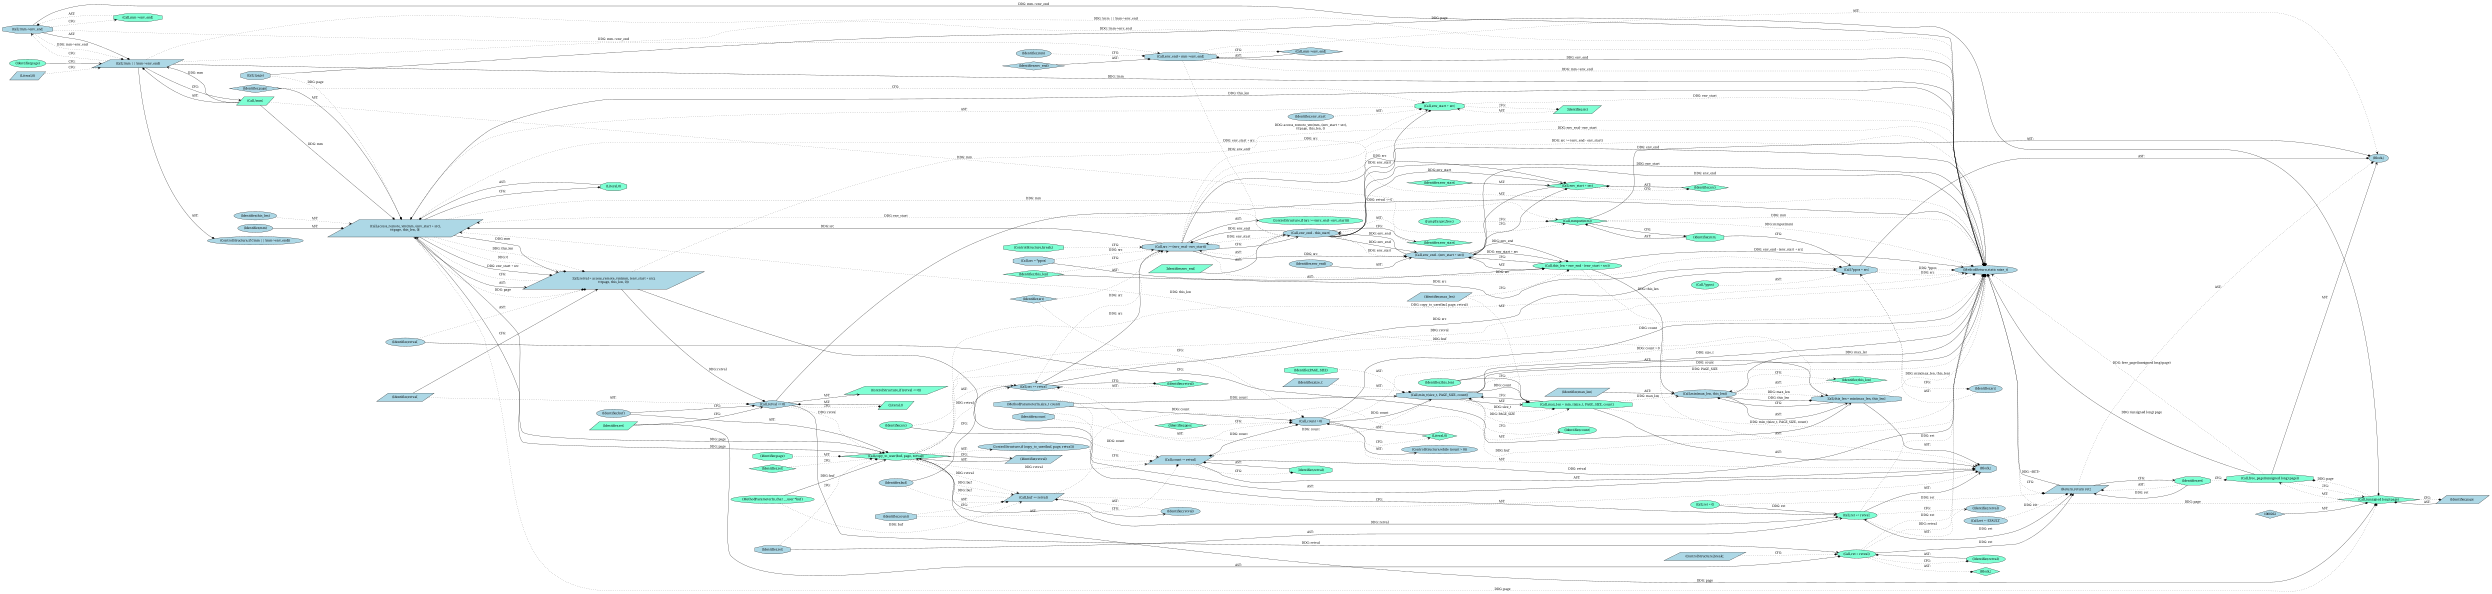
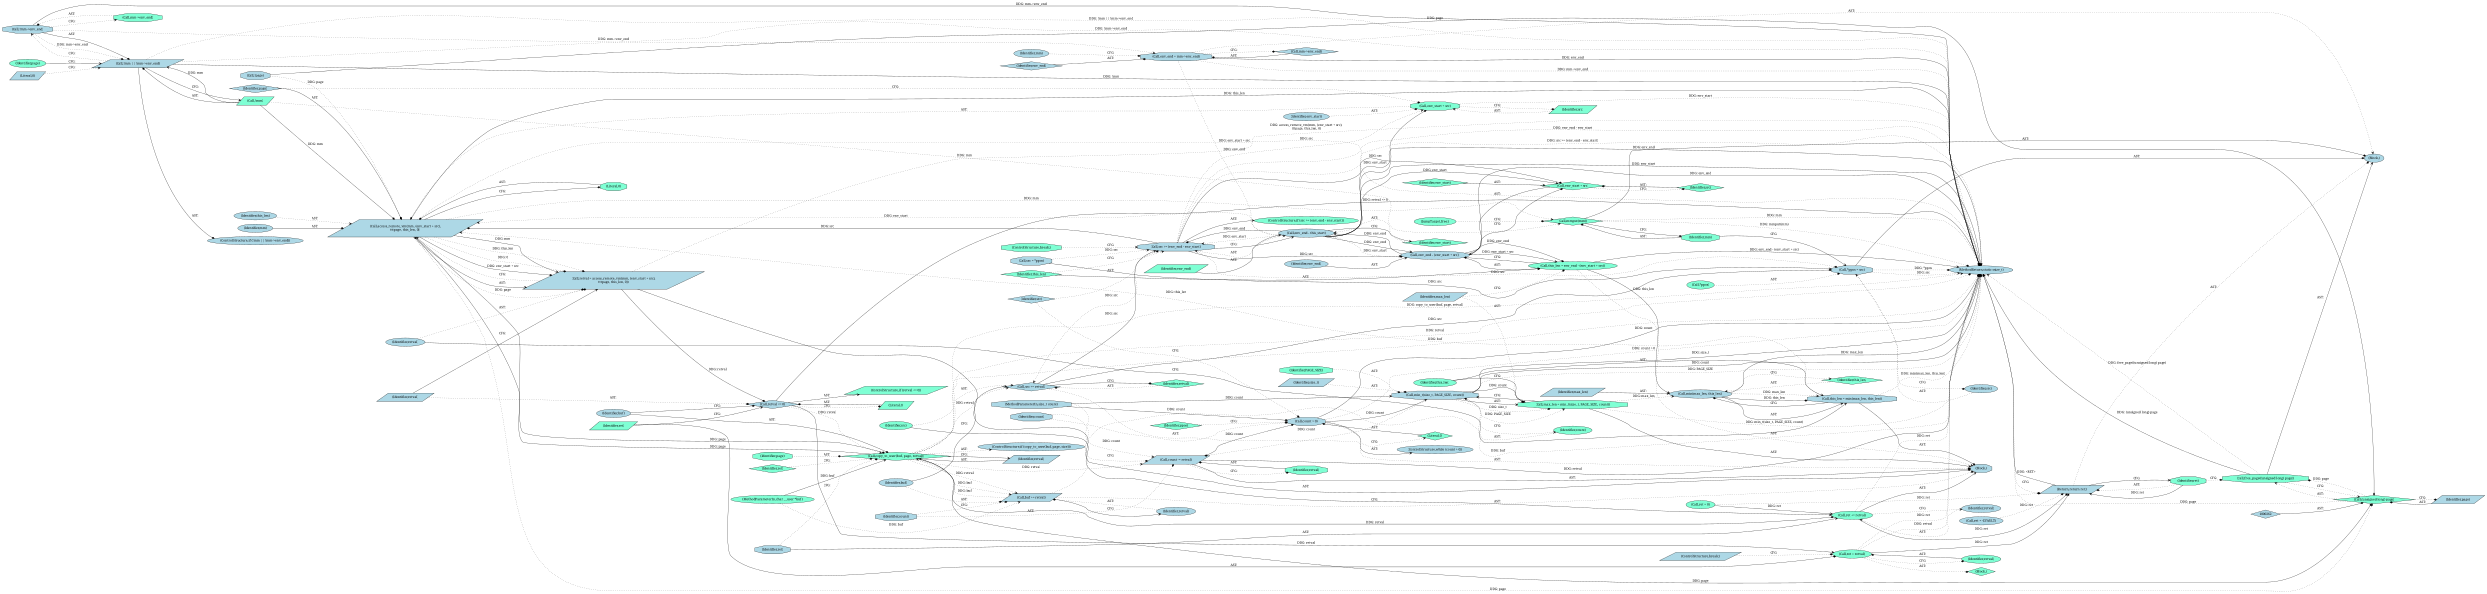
node "(ControlStructure,if (copy_to_user(buf, page, retval)))": label "(ControlStructure,if (copy_to_user(buf, page, retval)))" -> "(ControlStructure,if (copy_to_user(buf, page, size)))"
